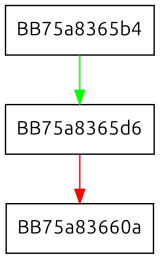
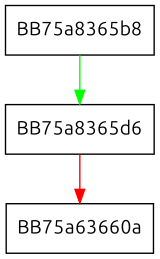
node "BB75a8365b4": label "BB75a8365b4" -> "BB75a8365b8"
node "BB75a83660a": label "BB75a83660a" -> "BB75a63660a"
